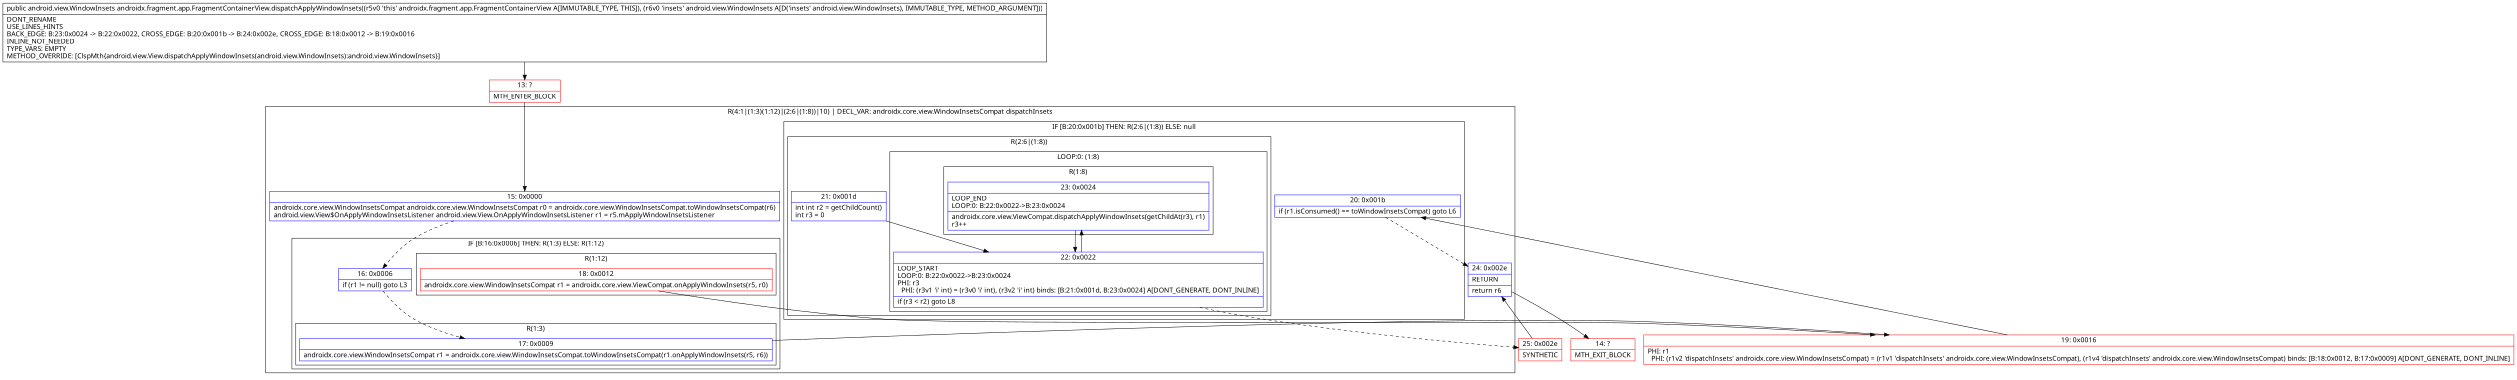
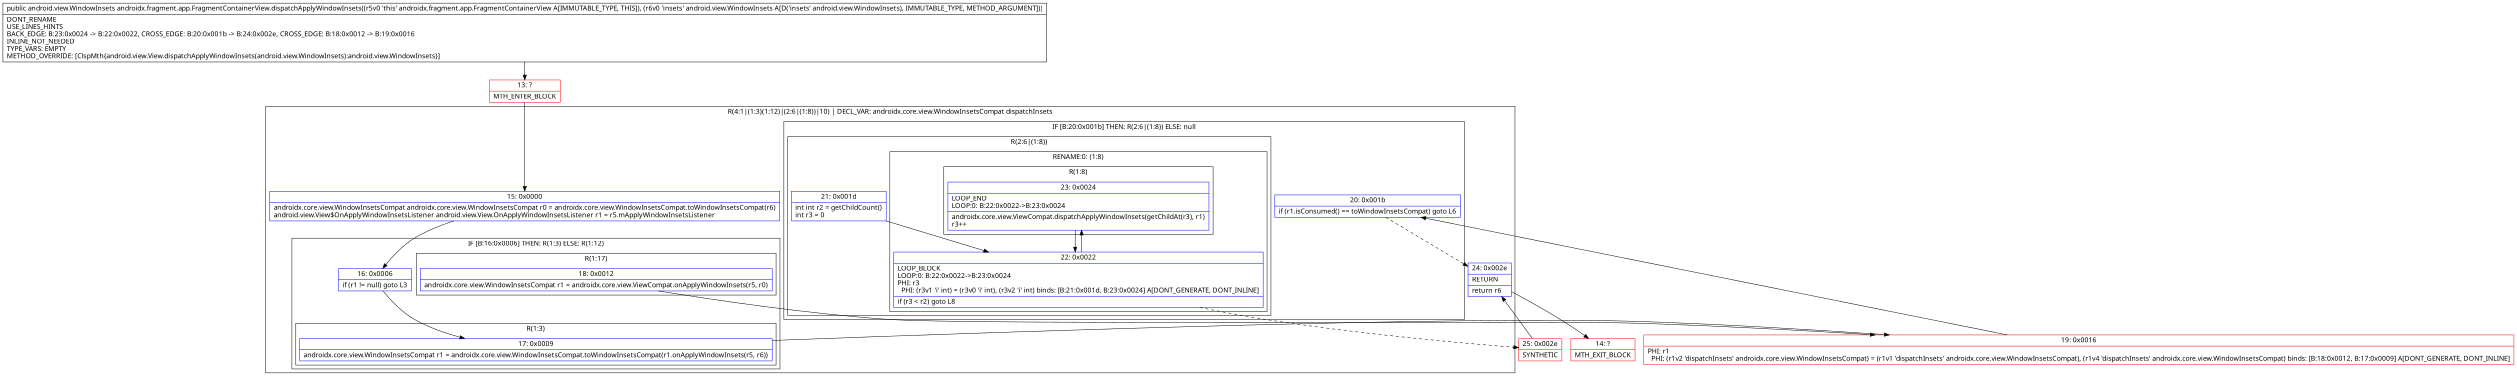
cluster "LOOP:0: (1:8)": label "LOOP:0: (1:8)" -> "RENAME:0: (1:8)"
edge "15: 0x0000" -> "16: 0x0006": style dashed -> solid
cluster "R(1:12)": label "R(1:12)" -> "R(1:17)"
node "22: 0x0022": text "LOOP_START" -> "LOOP_BLOCK"
node "18: 0x0012": color red -> blue
edge "16: 0x0006" -> "17: 0x0009": style dashed -> solid
